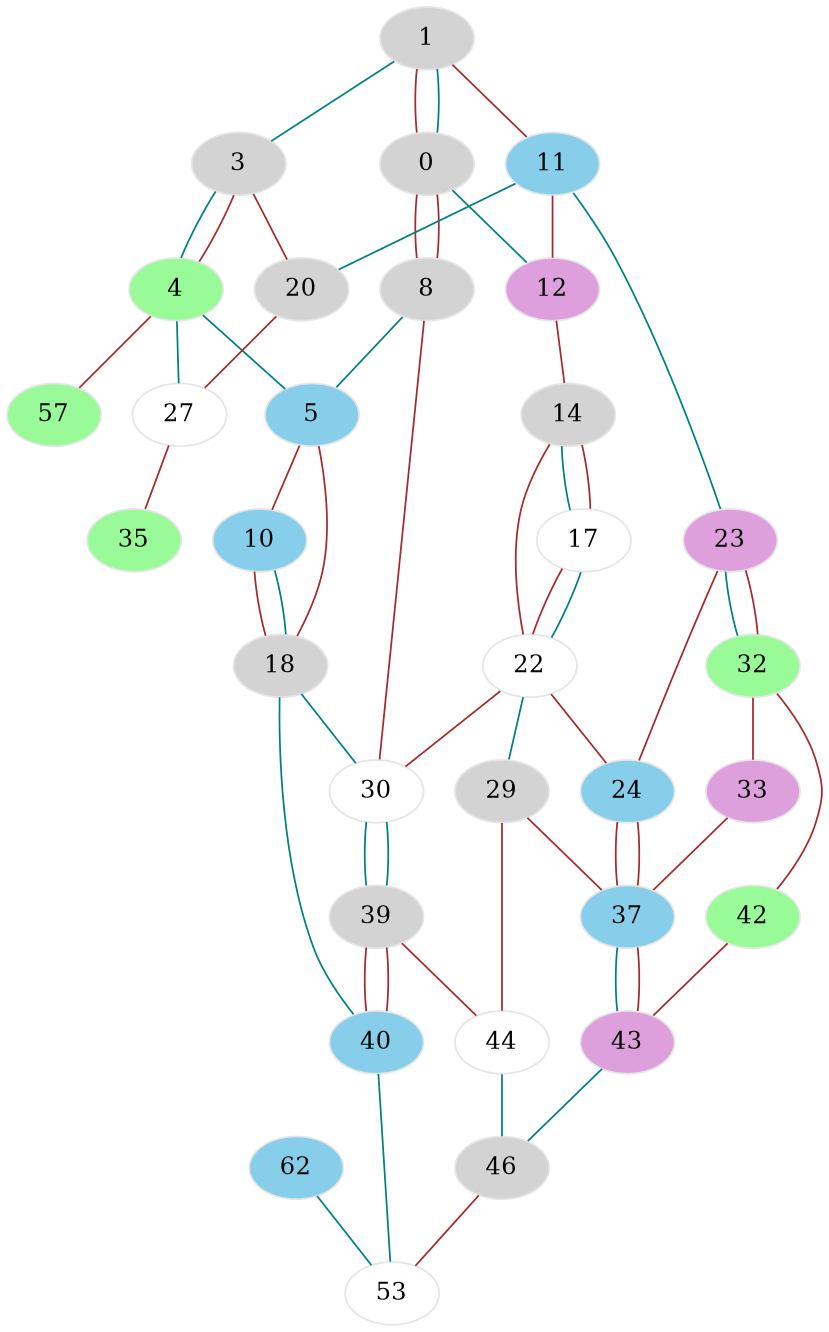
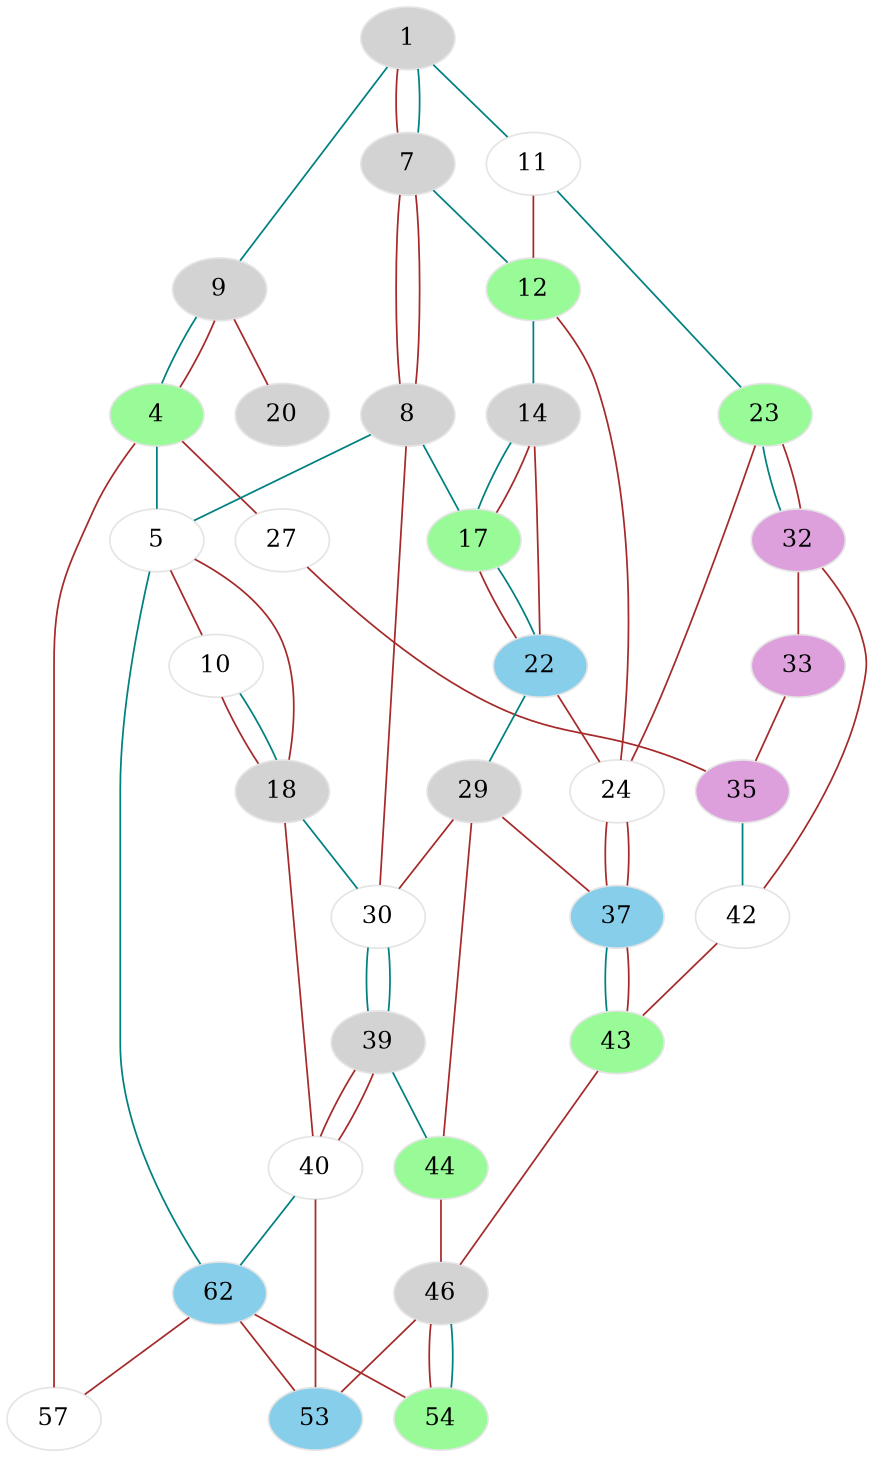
edge "1" -- "11": color brown -> teal
node "3": label "3" -> "9"
node "0": label "0" -> "7"
node "11": fillcolor skyblue -> white
edge "11" -- "20": removed
node "12": fillcolor plum -> palegreen
edge "4" -- "27": color teal -> brown
edge "12" -- "14": color brown -> teal
edge "20" -- "27": removed
node "57": fillcolor palegreen -> white
node "5": fillcolor skyblue -> white
edge "8" -- "17": added
edge "12" -- "24": added
node "35": fillcolor palegreen -> plum
node "10": fillcolor skyblue -> white
node "17": fillcolor white -> palegreen
node "23": fillcolor plum -> palegreen
node "22": fillcolor white -> skyblue
node "32": fillcolor palegreen -> plum
edge "22" -- "30": now "29" -- "30"
node "24": fillcolor skyblue -> white
edge "33" -- "37": now "33" -- "35"
edge "35" -- "42": added
edge "18" -- "40": color teal -> brown
node "42": fillcolor palegreen -> white
edge "5" -- "62": added
edge "39" -- "44": color brown -> teal
node "40": fillcolor skyblue -> white
node "44": fillcolor white -> palegreen
node "43": fillcolor plum -> palegreen
edge "44" -- "46": color teal -> brown
edge "43" -- "46": color teal -> brown
edge "40" -- "53": color teal -> brown
edge "40" -- "62": added
edge "62" -- "53": color teal -> brown
node "53": fillcolor white -> skyblue
edge "62" -- "57": added
node "54": added
